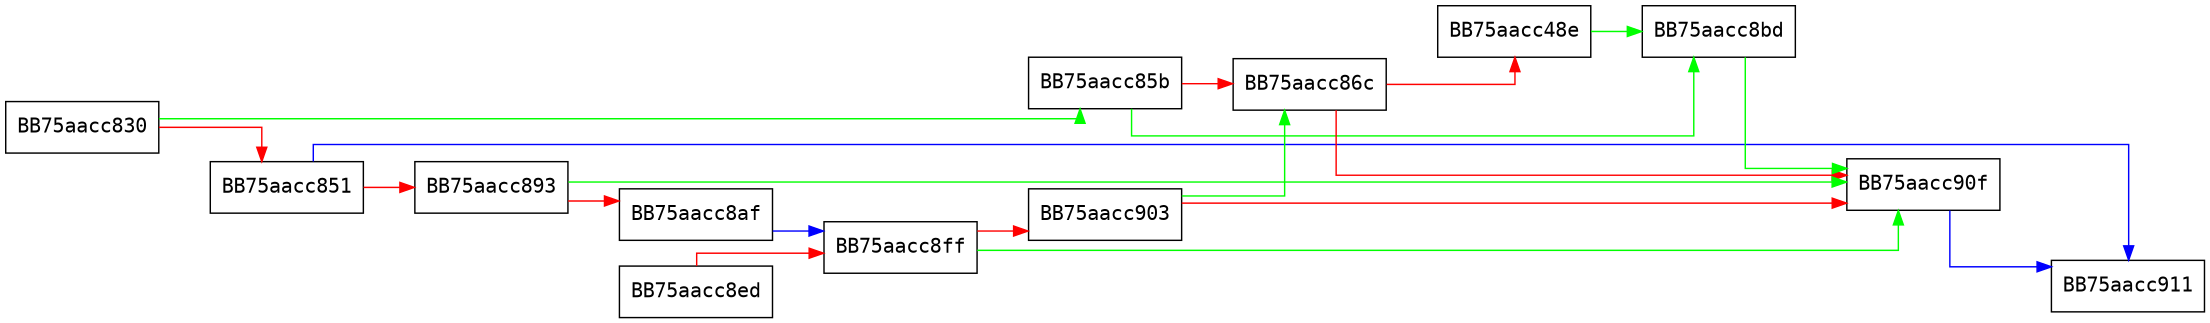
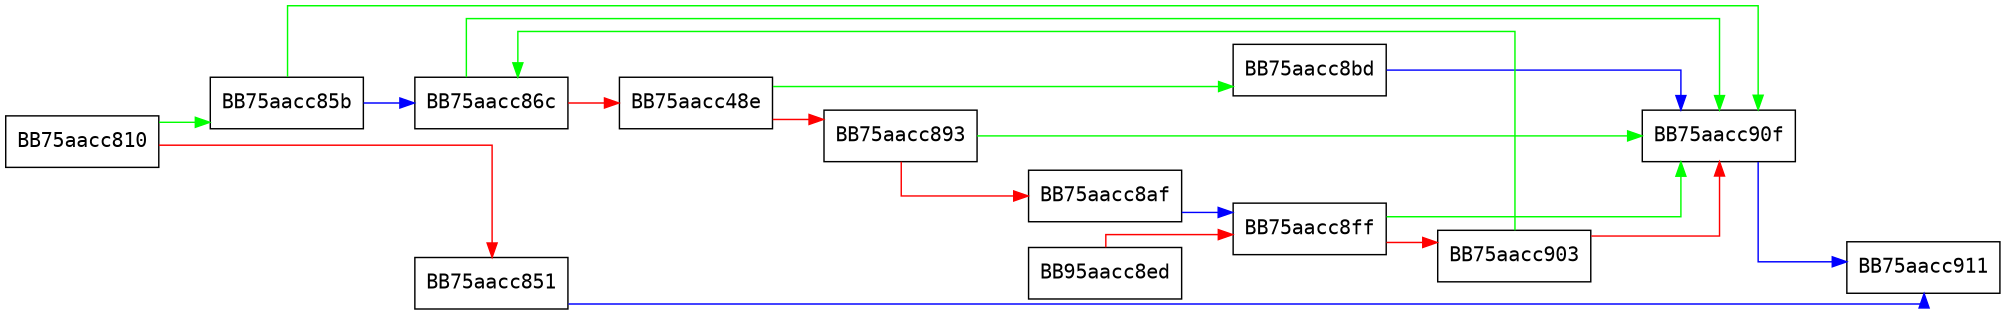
edge "BB75aacc85b" -> "BB75aacc86c": color red -> blue
node "BB75aacc830": label "BB75aacc830" -> "BB75aacc810"
edge "BB75aacc85b" -> "BB75aacc8bd": now "BB75aacc85b" -> "BB75aacc90f"
edge "BB75aacc8bd" -> "BB75aacc90f": color green -> blue
edge "BB75aacc86c" -> "BB75aacc90f": color red -> green
edge "BB75aacc851" -> "BB75aacc893": now "BB75aacc48e" -> "BB75aacc893"
node "BB75aacc8ed": label "BB75aacc8ed" -> "BB95aacc8ed"
